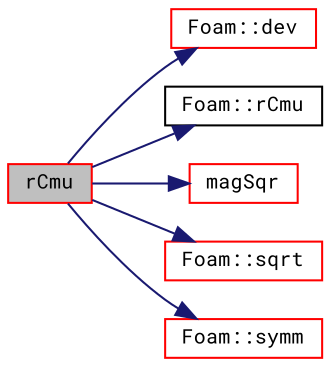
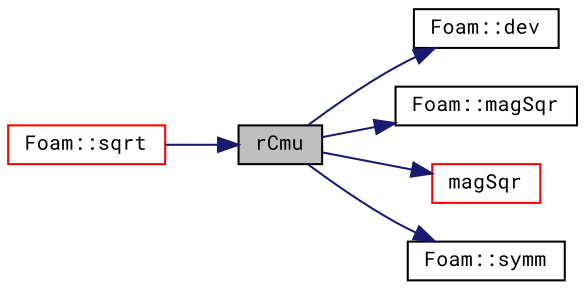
node "Foam::dev": color red -> black
node "Foam::rCmu": label "Foam::rCmu" -> "Foam::magSqr"
node "rCmu": color red -> black
edge "rCmu" -> "Foam::sqrt": reversed
node "Foam::symm": color red -> black
